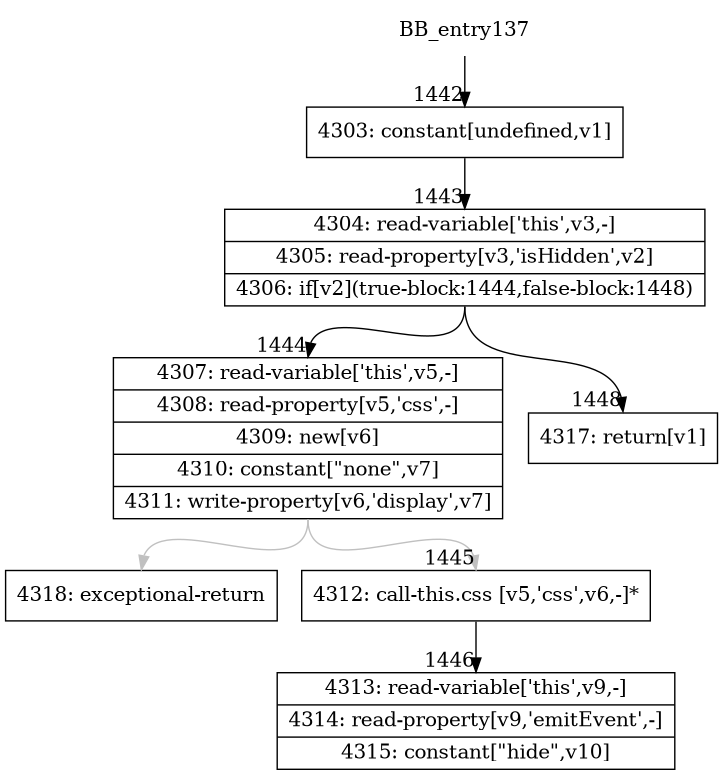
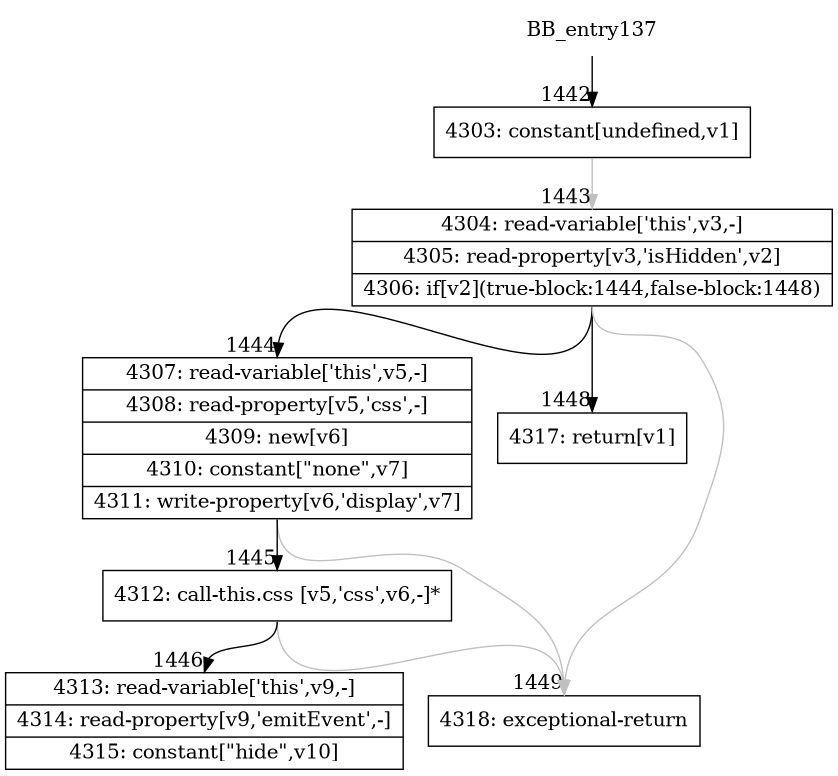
edge "4303: constant[undefined,v1]" -> "4304: read-variable['this',v3,-]": color black -> gray
edge "4304: read-variable['this',v3,-]" -> "4318: exceptional-return": added
edge "4307: read-variable['this',v5,-]" -> "4312: call-this.css [v5,'css',v6,-]*": color gray -> black
edge "4312: call-this.css [v5,'css',v6,-]*" -> "4318: exceptional-return": added
